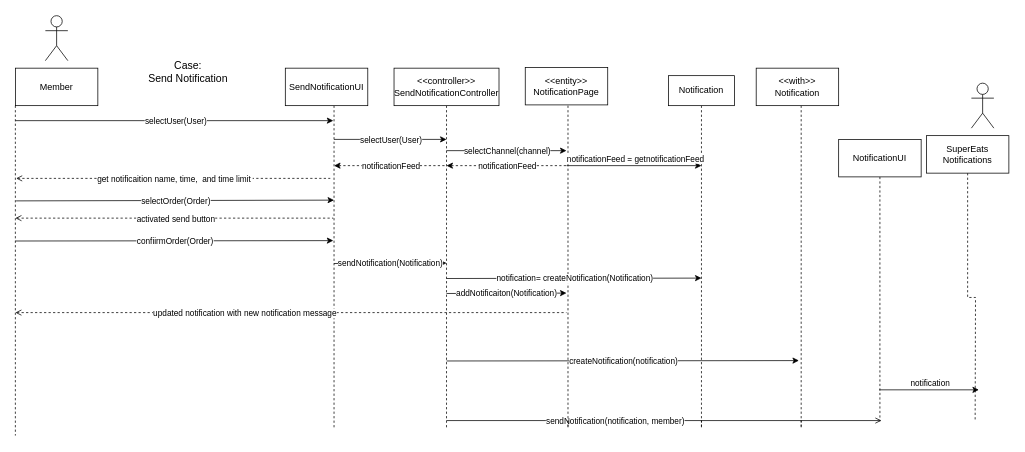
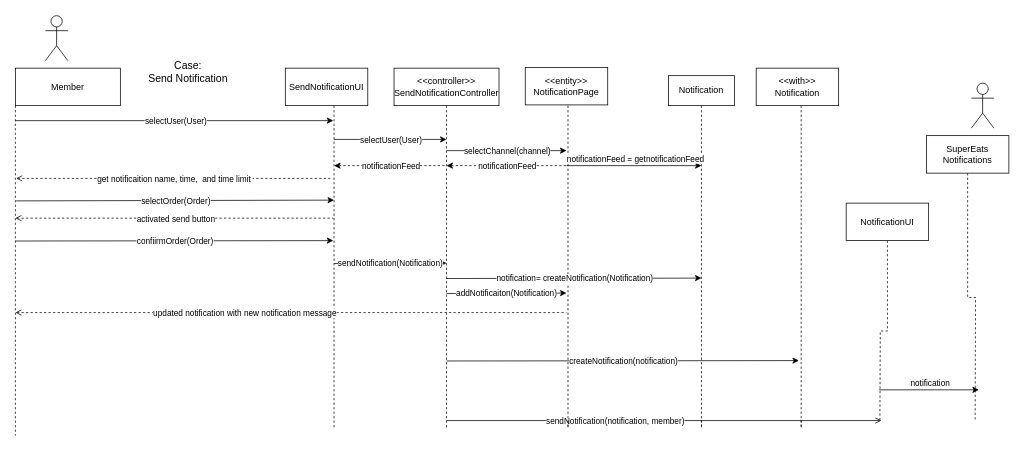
node "Member": size 83x38 -> 105x38
node "NotificationUI": moved (880, 158) -> (888, 222)
